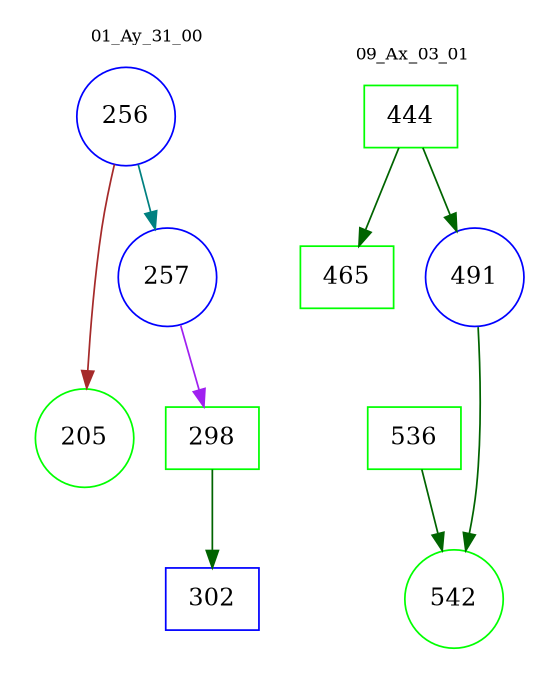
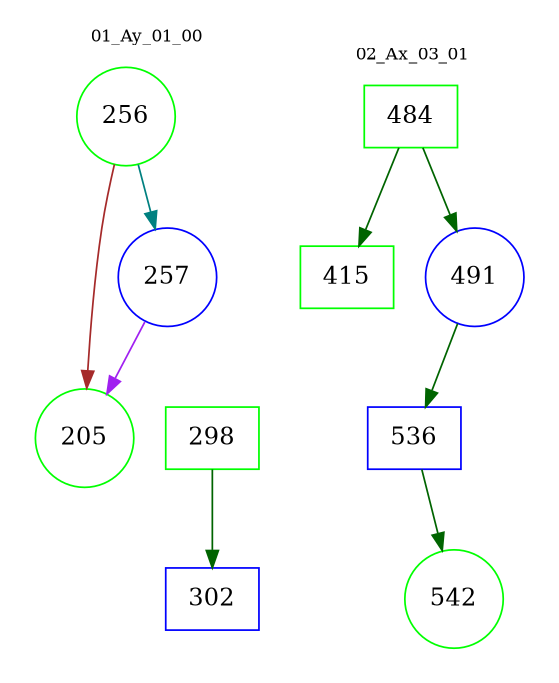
cluster "01_Ay_31_00": label "01_Ay_31_00" -> "01_Ay_01_00"
cluster "09_Ax_03_01": label "09_Ax_03_01" -> "02_Ax_03_01"
node "256": color blue -> green
node "444": label "444" -> "484"
node "465": label "465" -> "415"
edge "257" -> "298": now "257" -> "205"
edge "491" -> "542": now "491" -> "536"
node "536": color green -> blue
